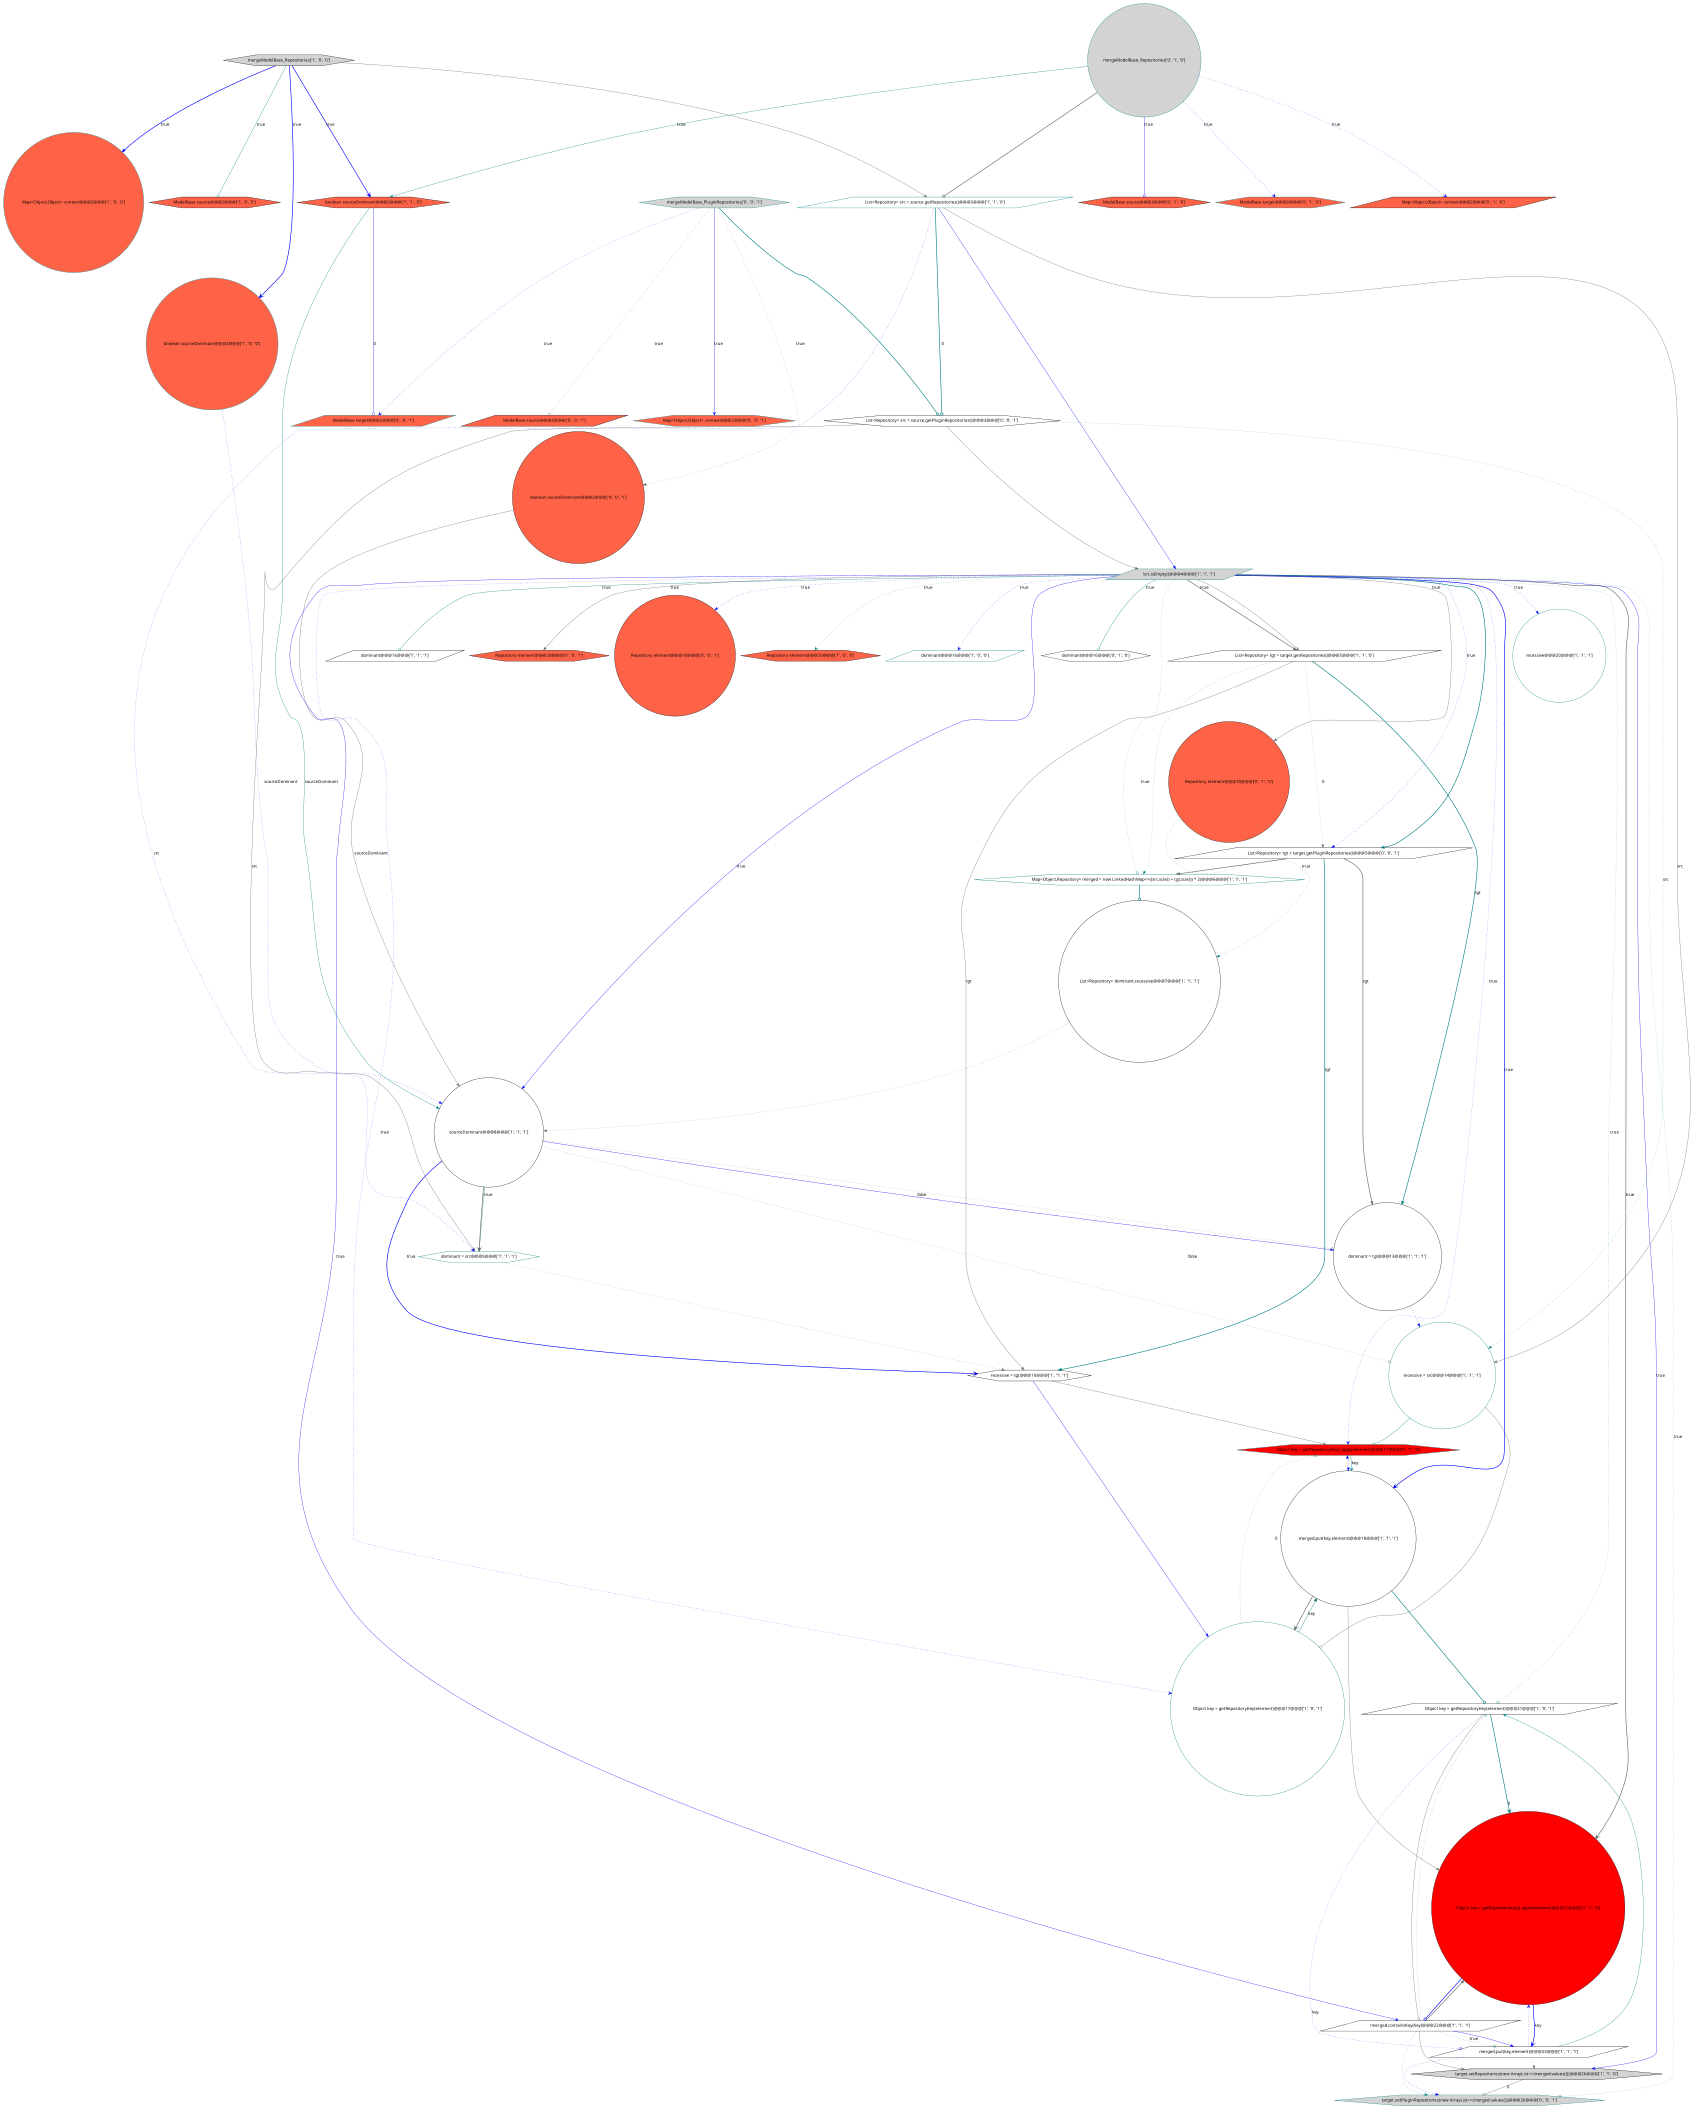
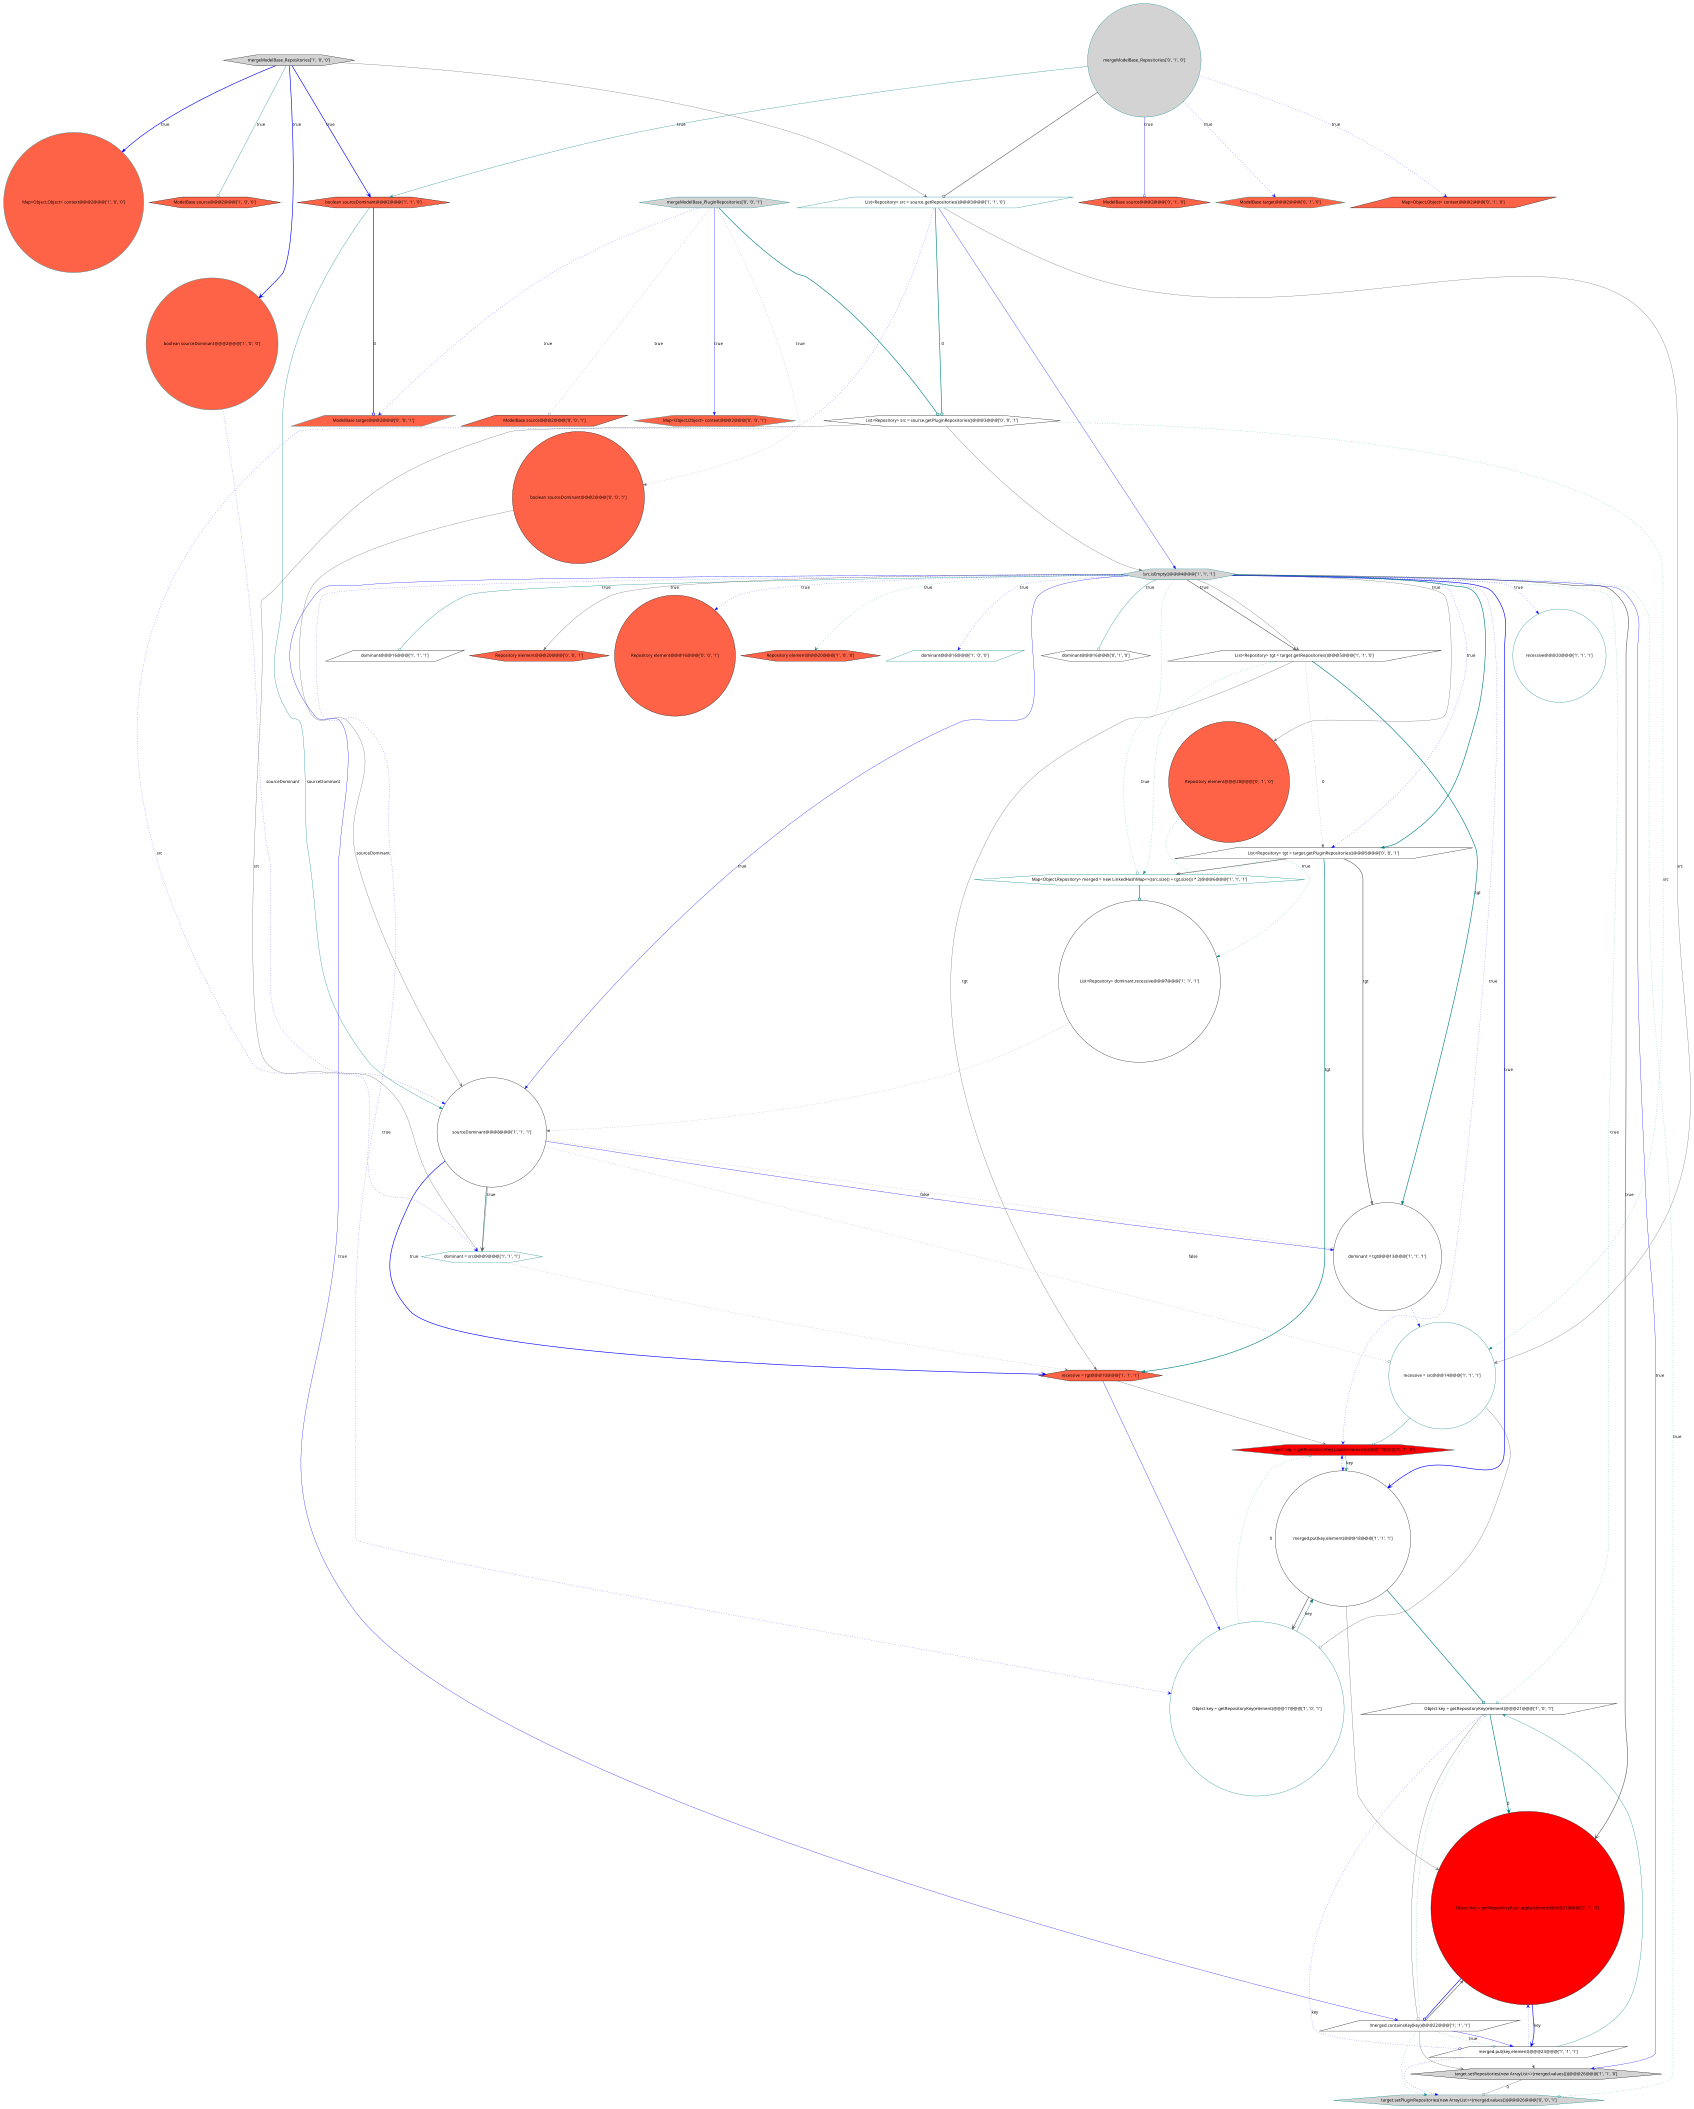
edge "boolean sourceDominant@@@2@@@['1', '1', '0']" -> "ModelBase target@@@2@@@['0', '0', '1']": style solid -> bold
edge "mergeModelBase_PluginRepositories['0', '0', '1']" -> "Map<Object,Object> context@@@2@@@['0', '0', '1']": arrowhead vee -> normal
node "!src.isEmpty()@@@4@@@['1', '1', '1']": shape parallelogram -> hexagon
node "recessive = tgt@@@10@@@['1', '1', '1']": fillcolor white -> tomato
